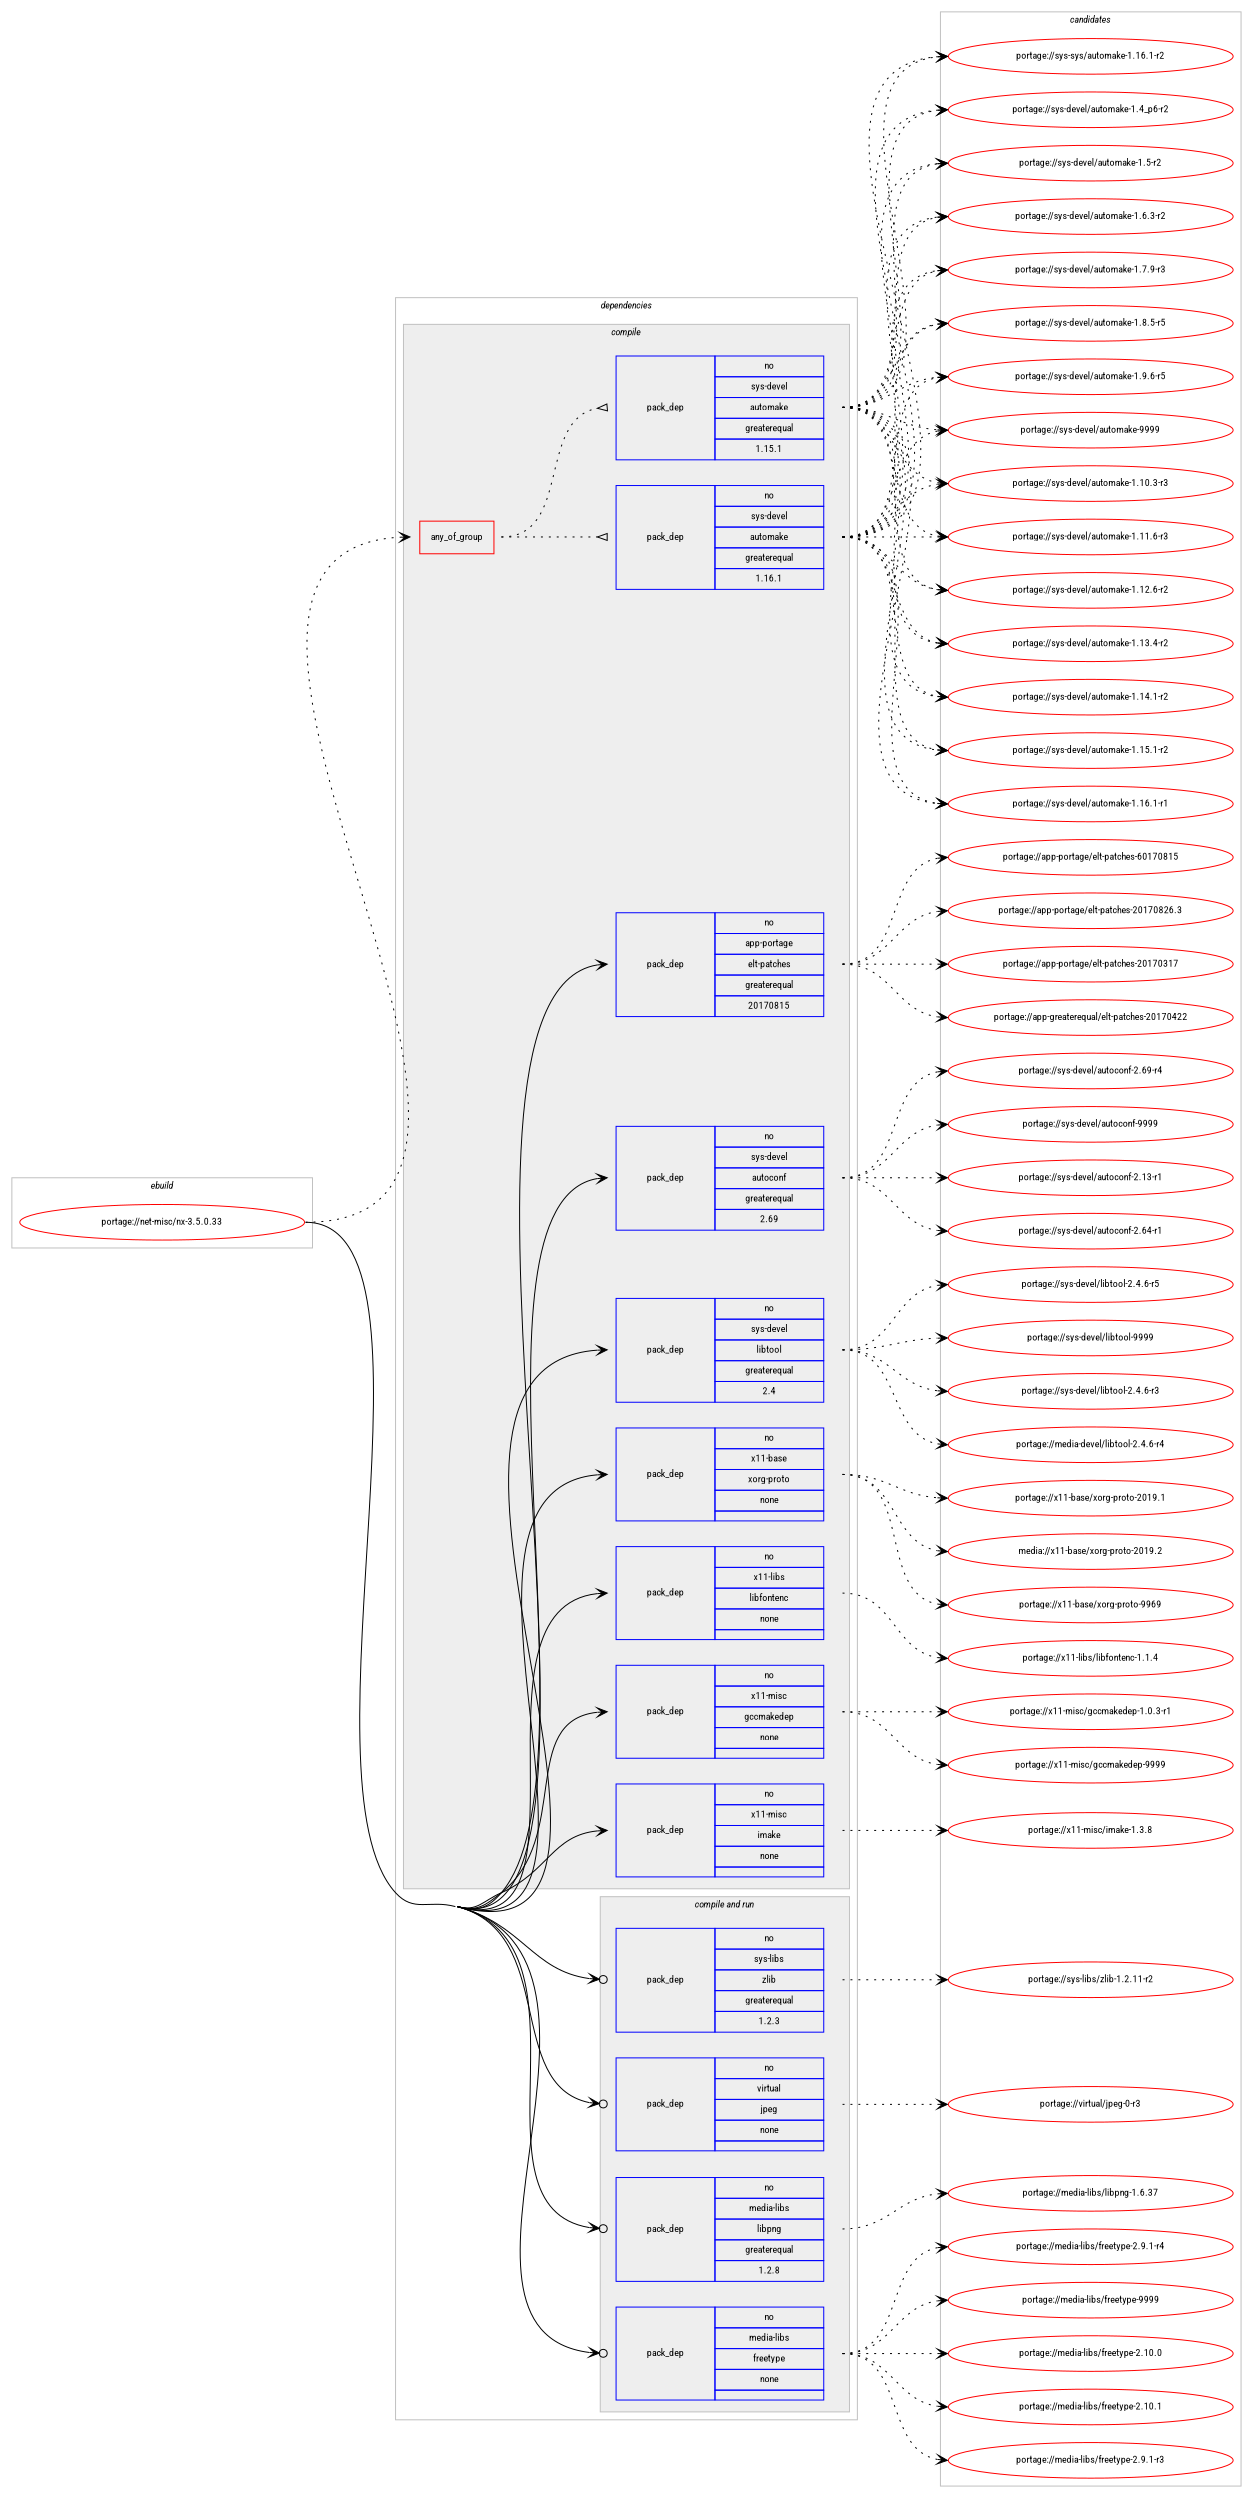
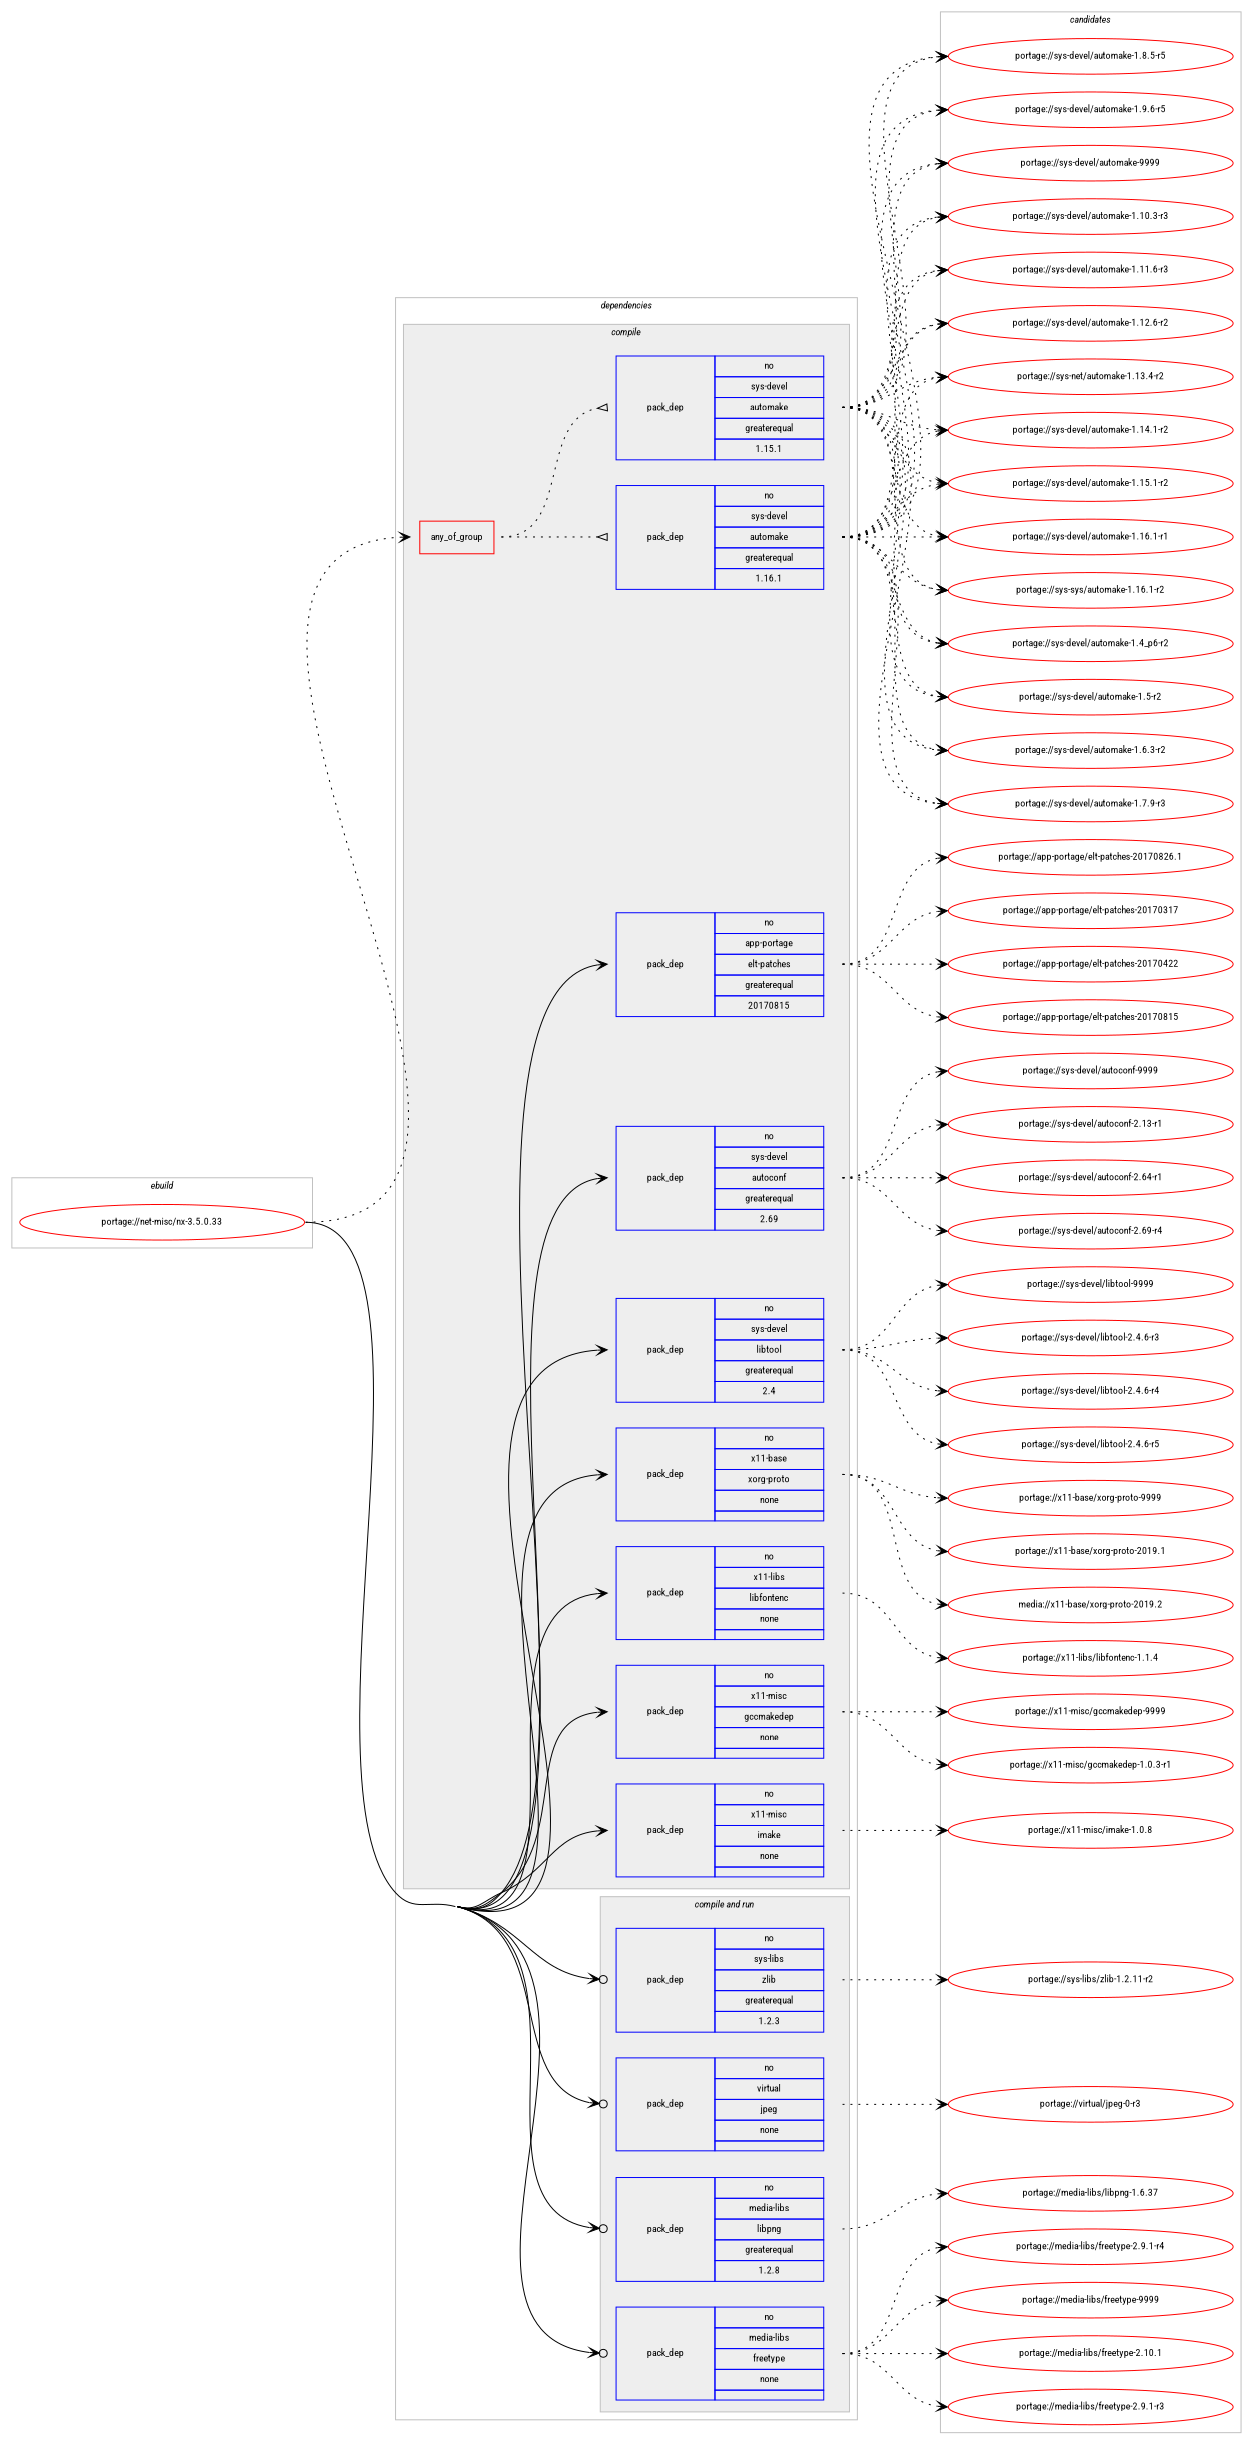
node "portage://sys-devel/automake-1.13.4-r2": label "portage://sys-devel/automake-1.13.4-r2" -> "portage://sys-net/automake-1.13.4-r2"
node "portage://app-portage/elt-patches-60170815": label "portage://app-portage/elt-patches-60170815" -> "portage://app-portage/elt-patches-20170815"
node "portage://app-portage/elt-patches-20170826.3": label "portage://app-portage/elt-patches-20170826.3" -> "portage://app-portage/elt-patches-20170826.1"
node "portage://app-greaterequal/elt-patches-20170422": label "portage://app-greaterequal/elt-patches-20170422" -> "portage://app-portage/elt-patches-20170422"
node "portage://media-devel/libtool-2.4.6-r4": label "portage://media-devel/libtool-2.4.6-r4" -> "portage://sys-devel/libtool-2.4.6-r4"
node "portage://x11-base/xorg-proto-9969": label "portage://x11-base/xorg-proto-9969" -> "portage://x11-base/xorg-proto-9999"
node "portage://x11-misc/imake-1.3.8": label "portage://x11-misc/imake-1.3.8" -> "portage://x11-misc/imake-1.0.8"
node "portage://media-libs/freetype-2.10.0": removed
